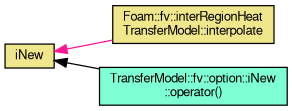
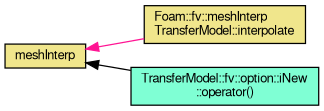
node "Foam::fv::interRegionHeat TransferModel::interpolate": label "Foam::fv::interRegionHeat TransferModel::interpolate" -> "Foam::fv::meshInterp TransferModel::interpolate"
node "iNew": label "iNew" -> "meshInterp"
